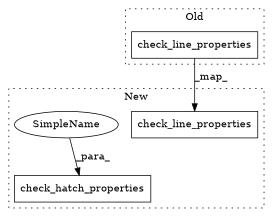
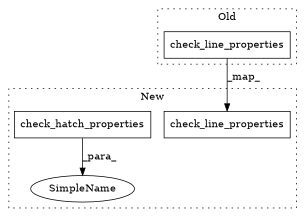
edge "SimpleName" -> "check_hatch_properties": reversed
